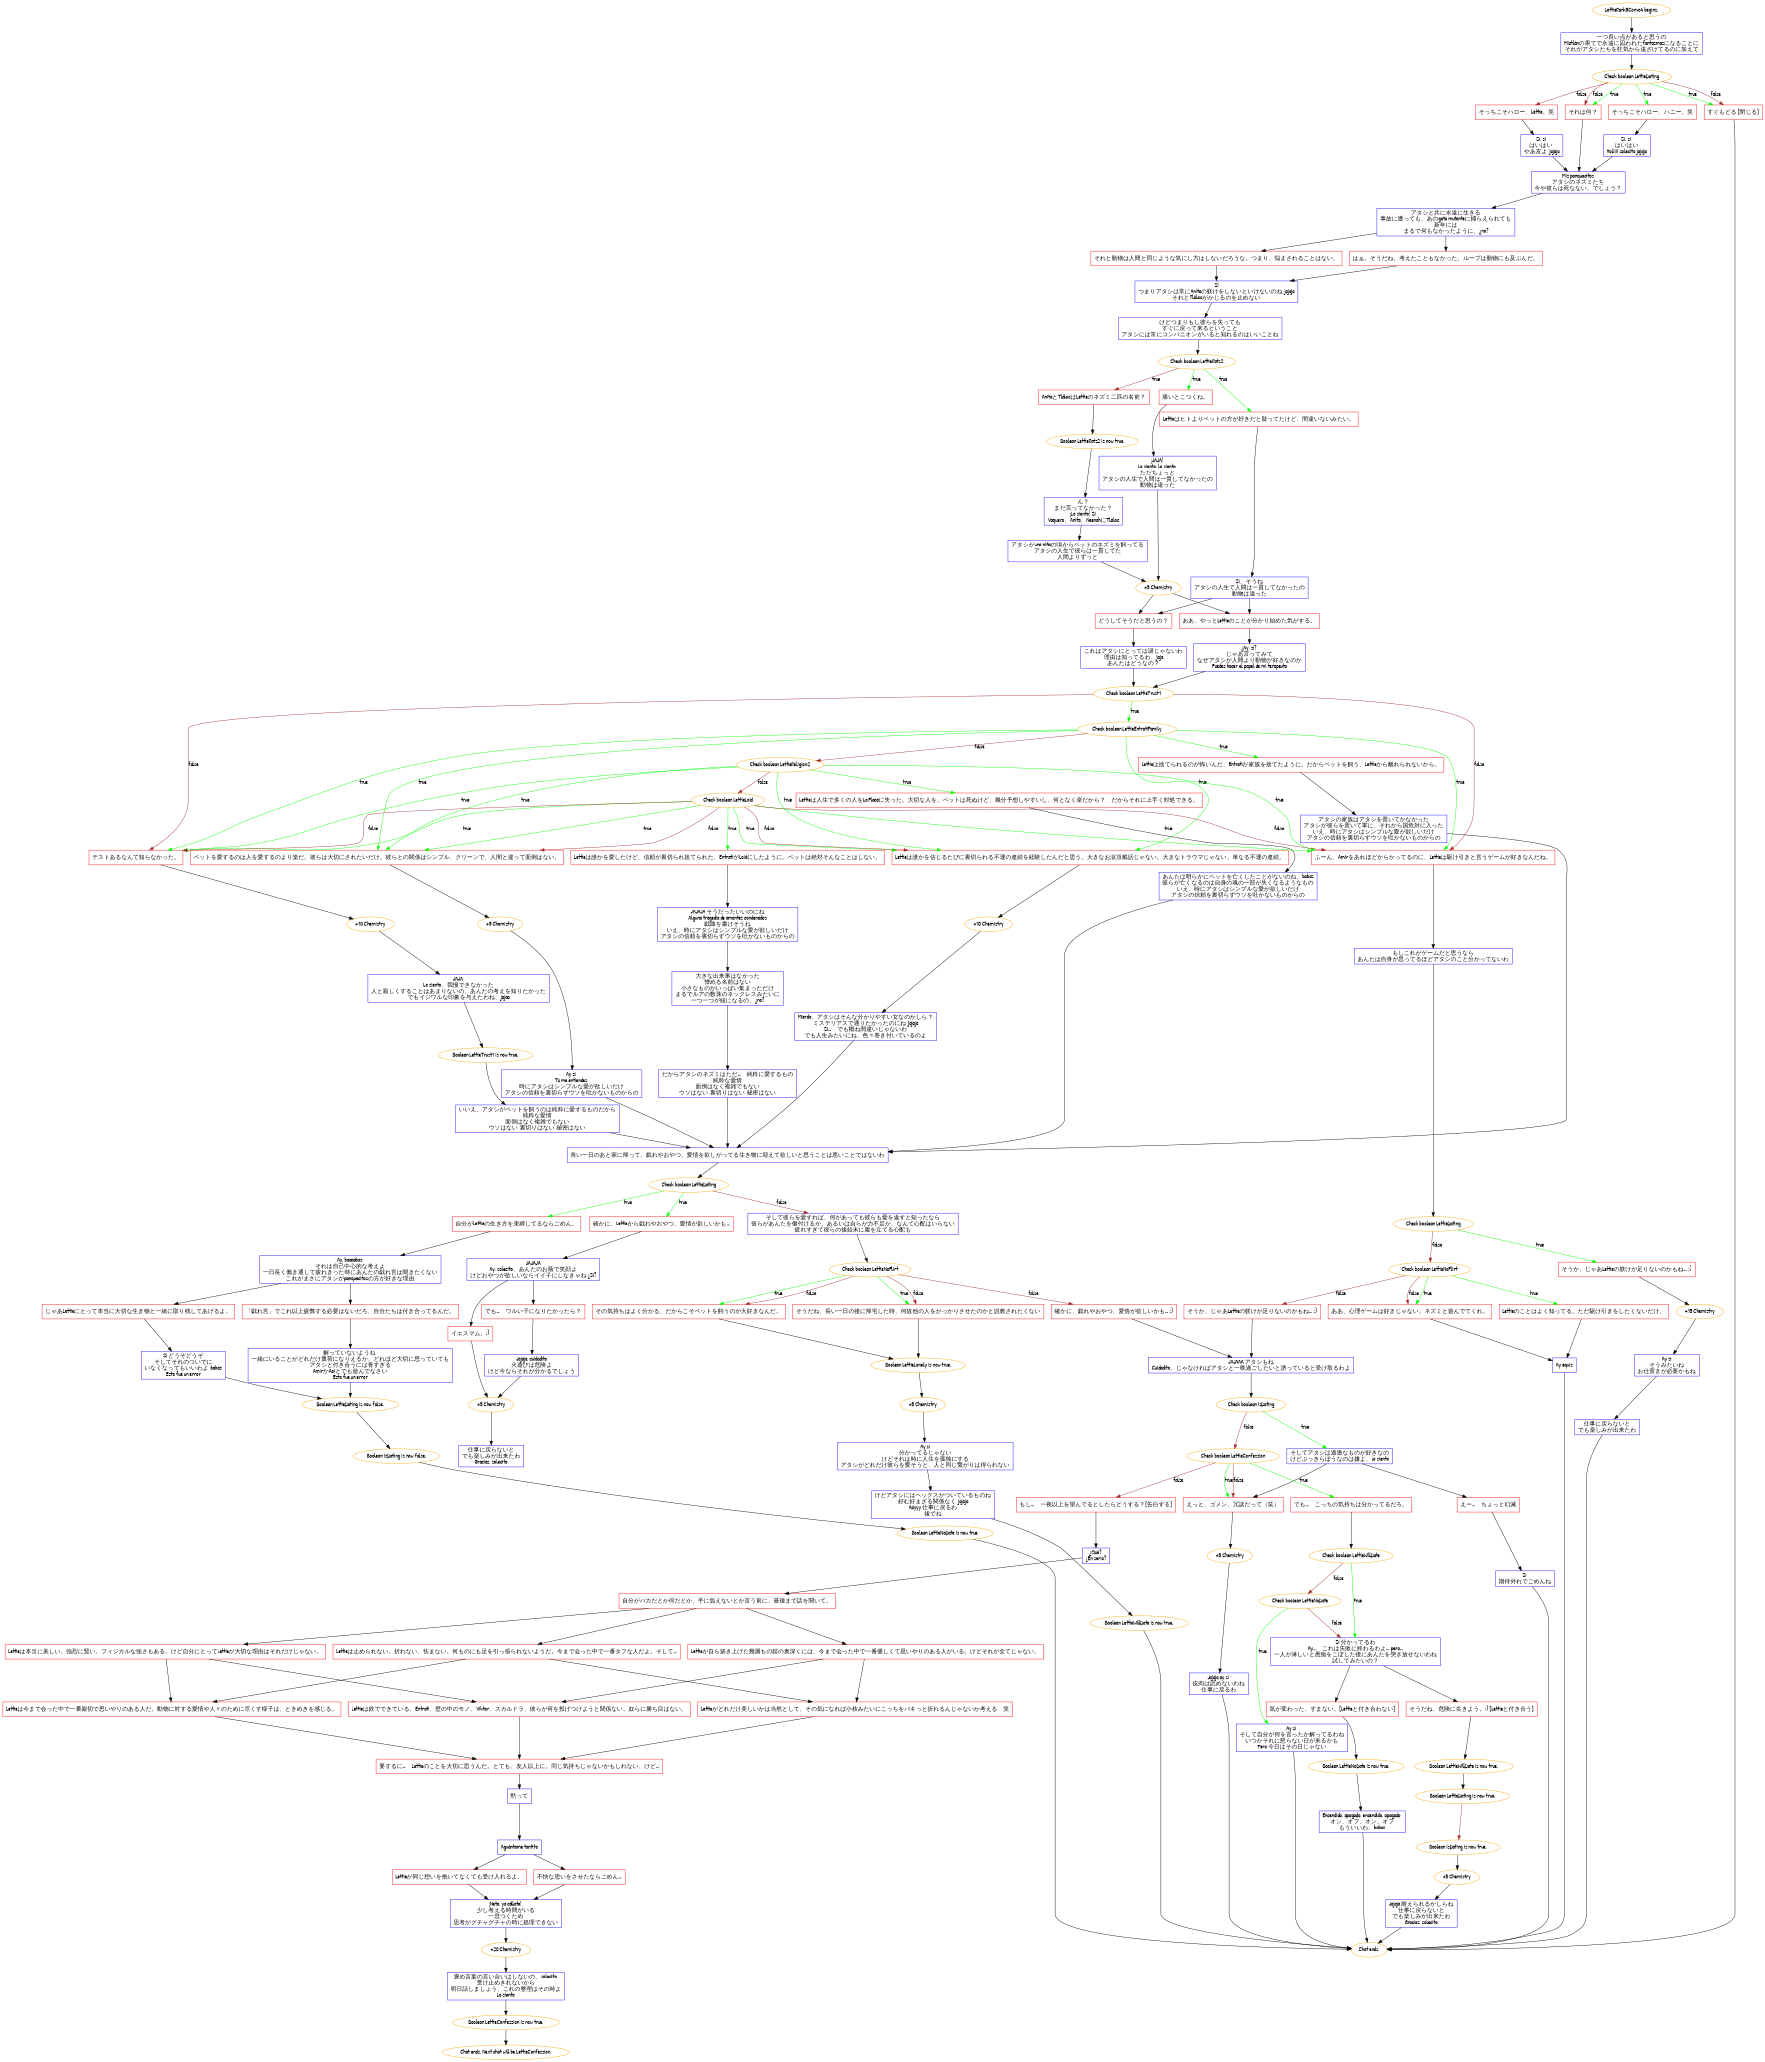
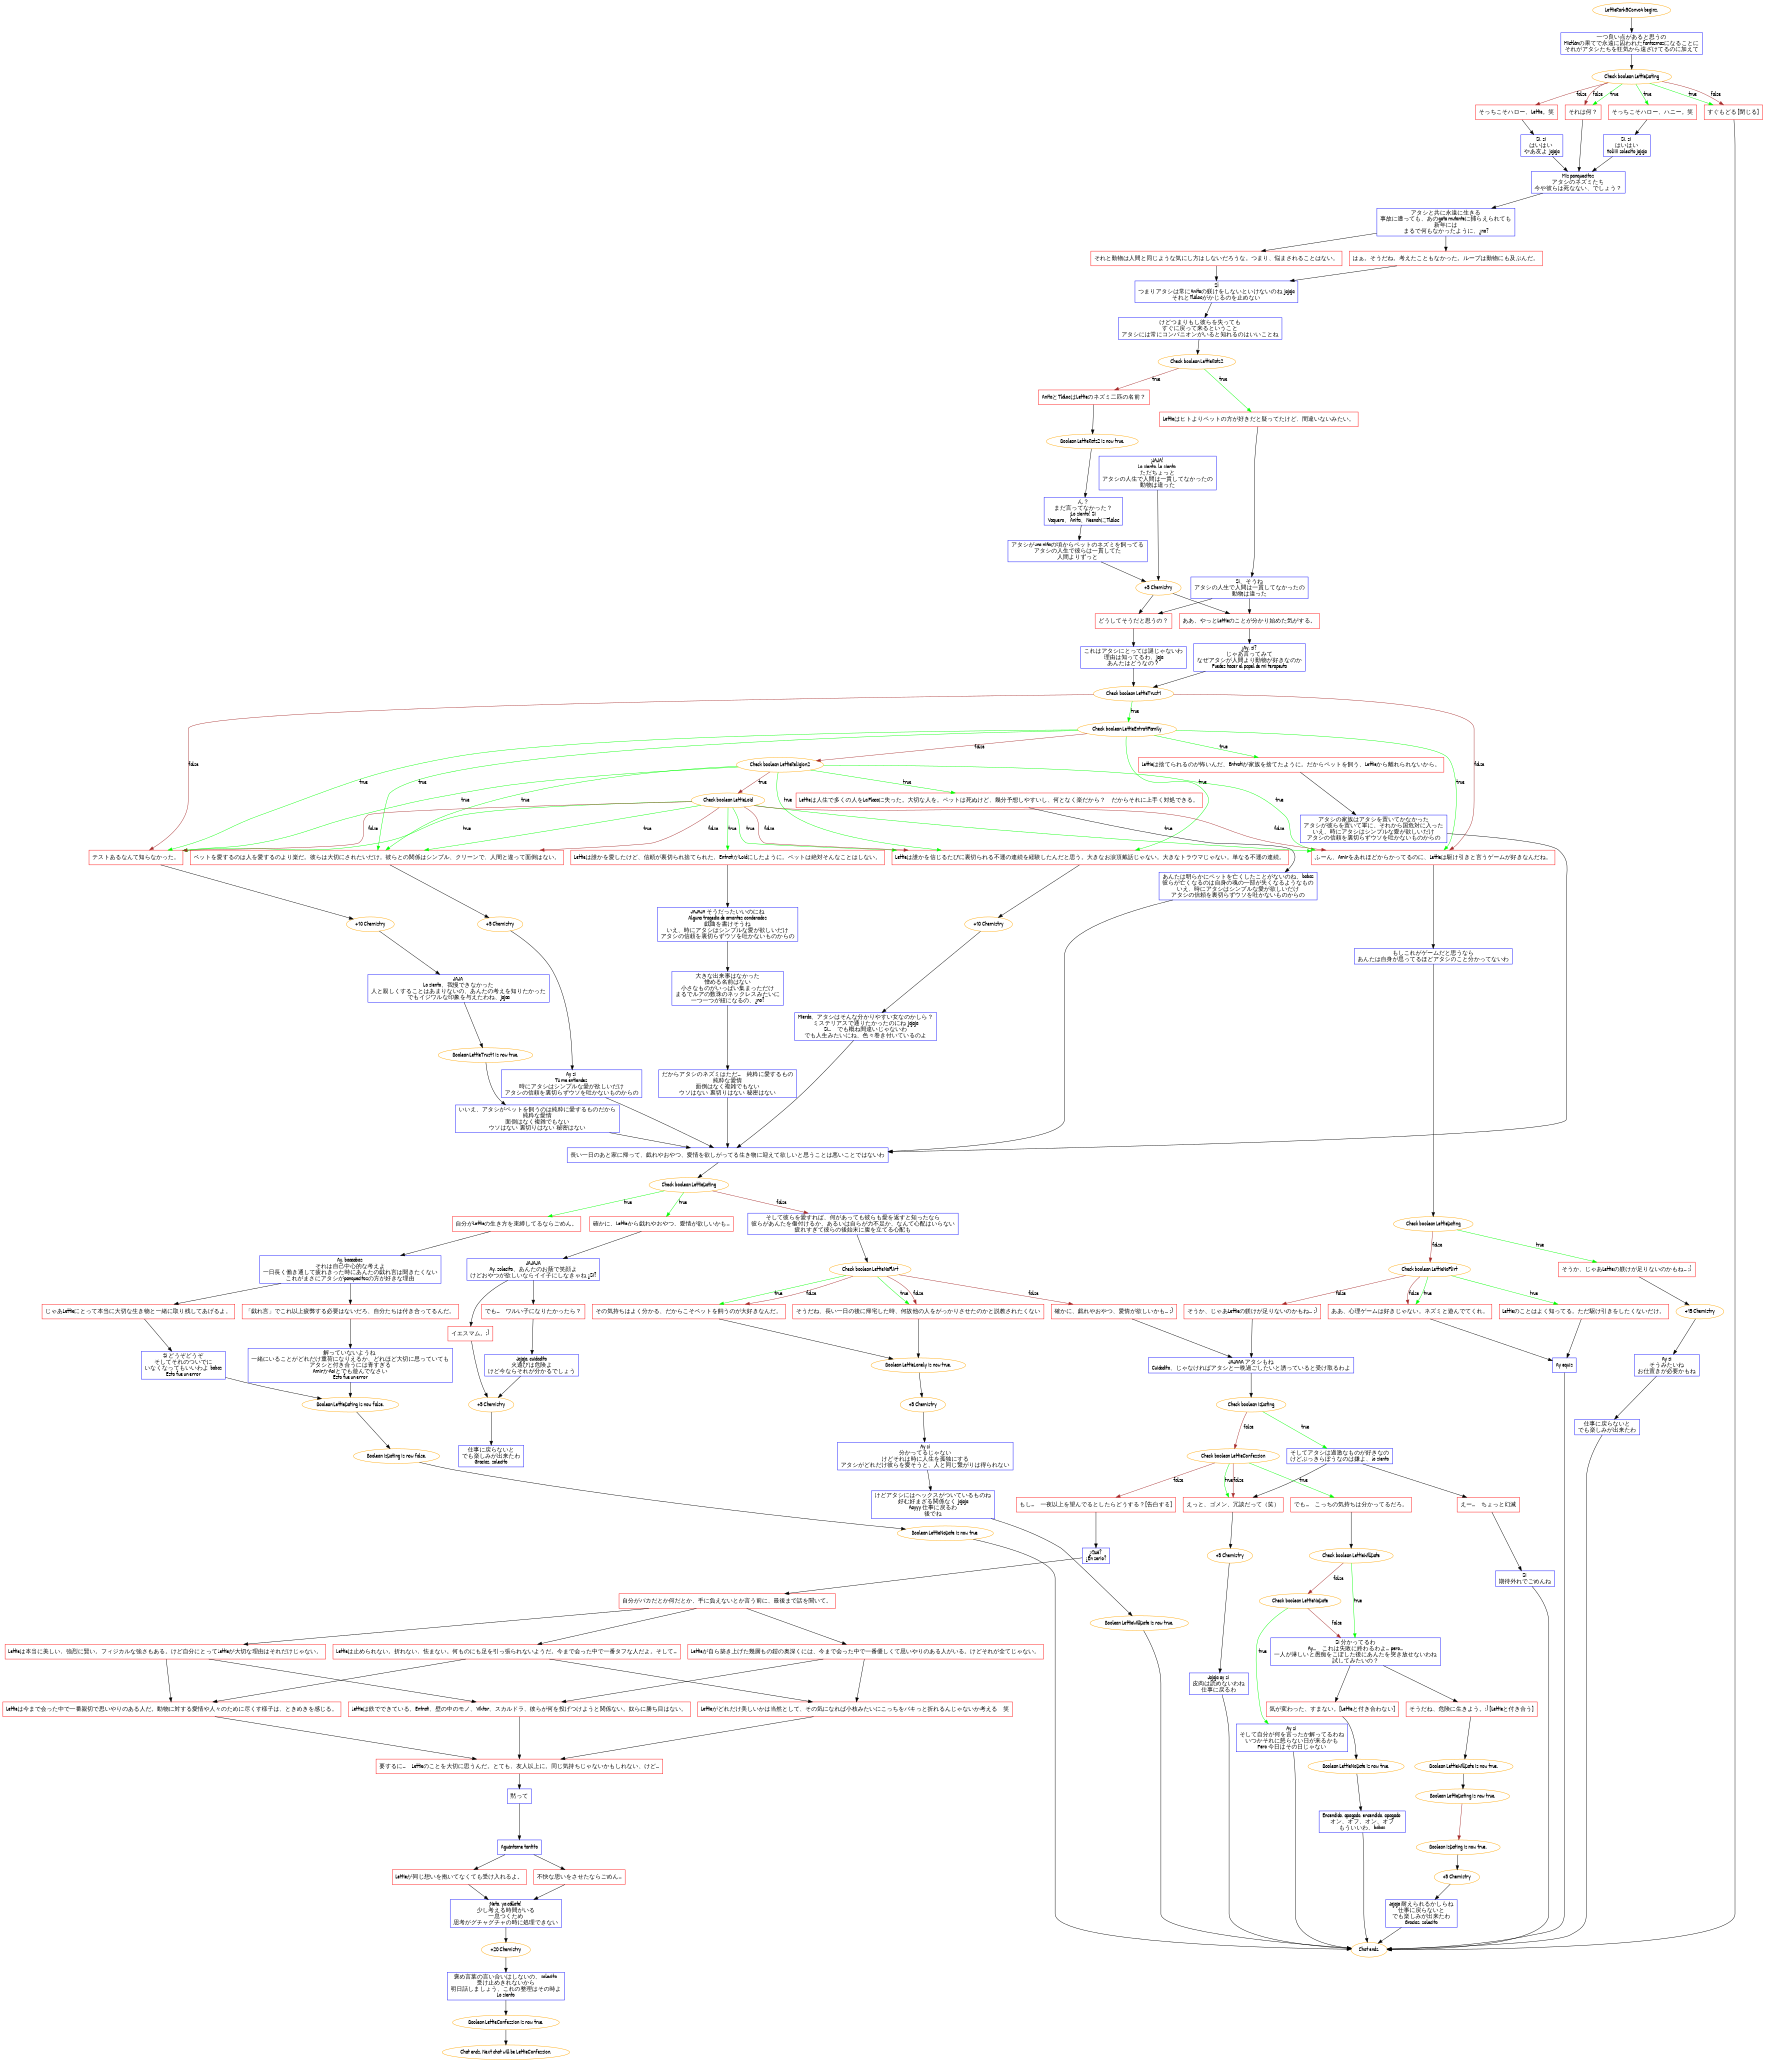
node "痛いとこつくね。": removed
edge "Check boolean LettieReligion2" -> "Check boolean LettieLoid": label "false" -> "true"
